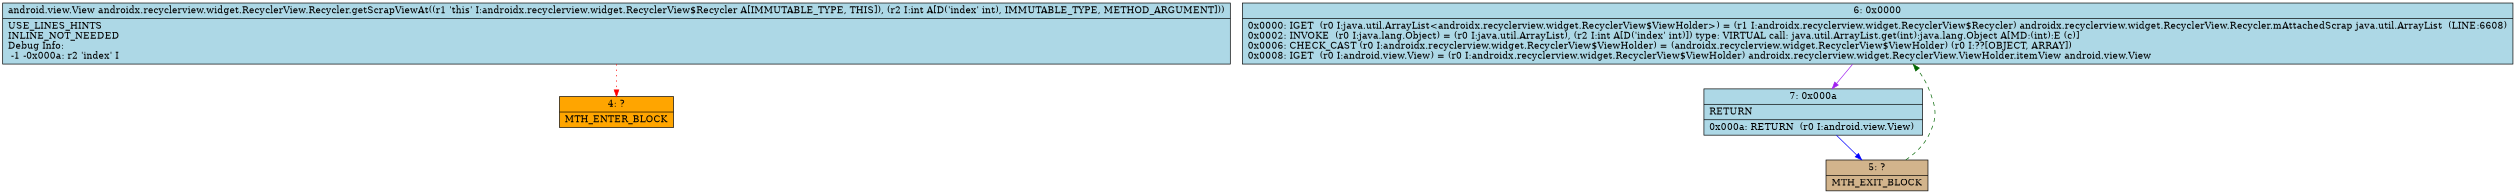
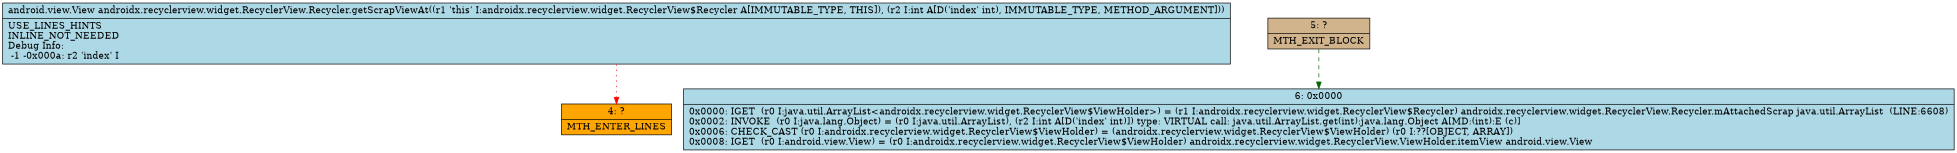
node "7: 0x000a": removed
node "4: ?": text "MTH_ENTER_BLOCK" -> "MTH_ENTER_LINES"
